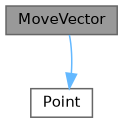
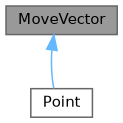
edge "MoveVector" -> "Point": reversed
